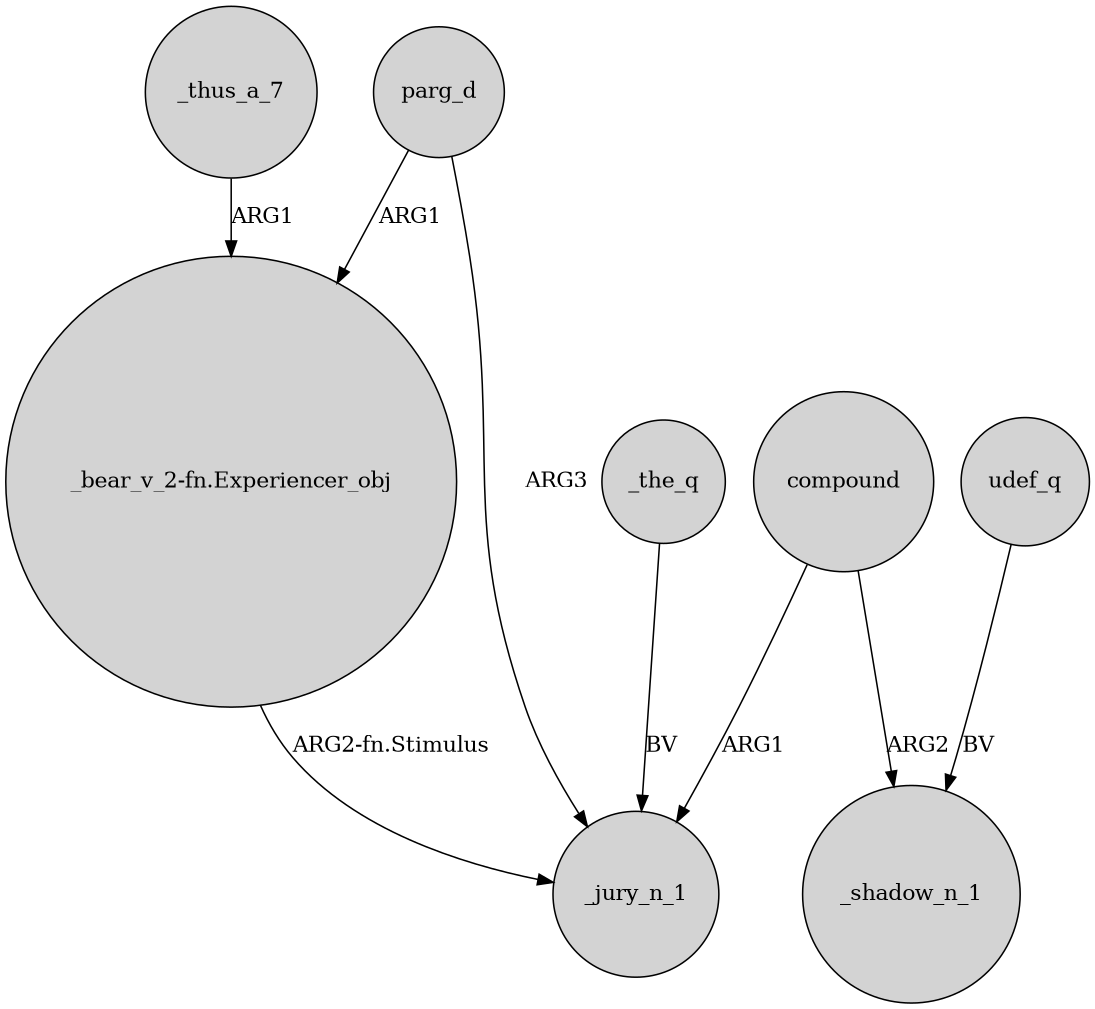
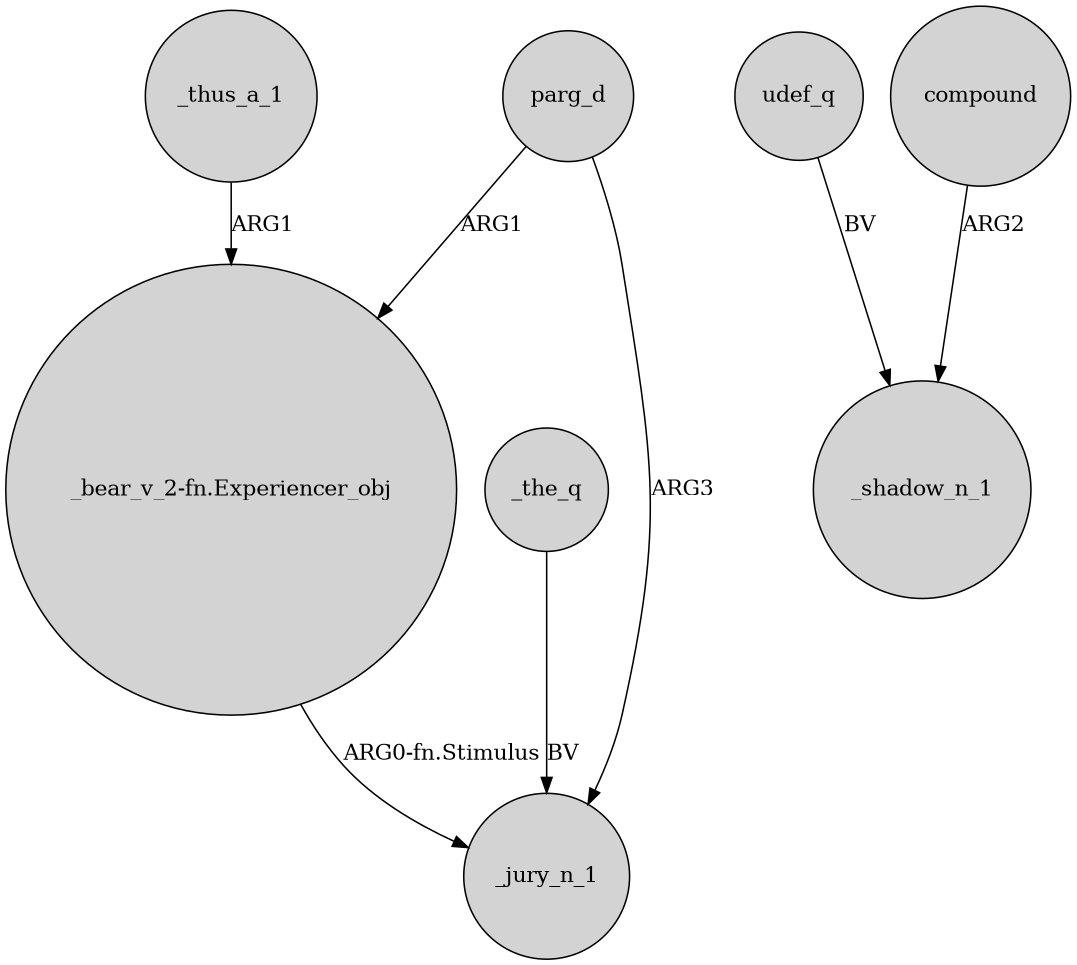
node "_thus_a_7": label "_thus_a_7" -> "_thus_a_1"
edge "compound" -> "_jury_n_1": removed, label "ARG1"
edge "_bear_v_2-fn.Experiencer_obj" -> "_jury_n_1": label "ARG2-fn.Stimulus" -> "ARG0-fn.Stimulus"
